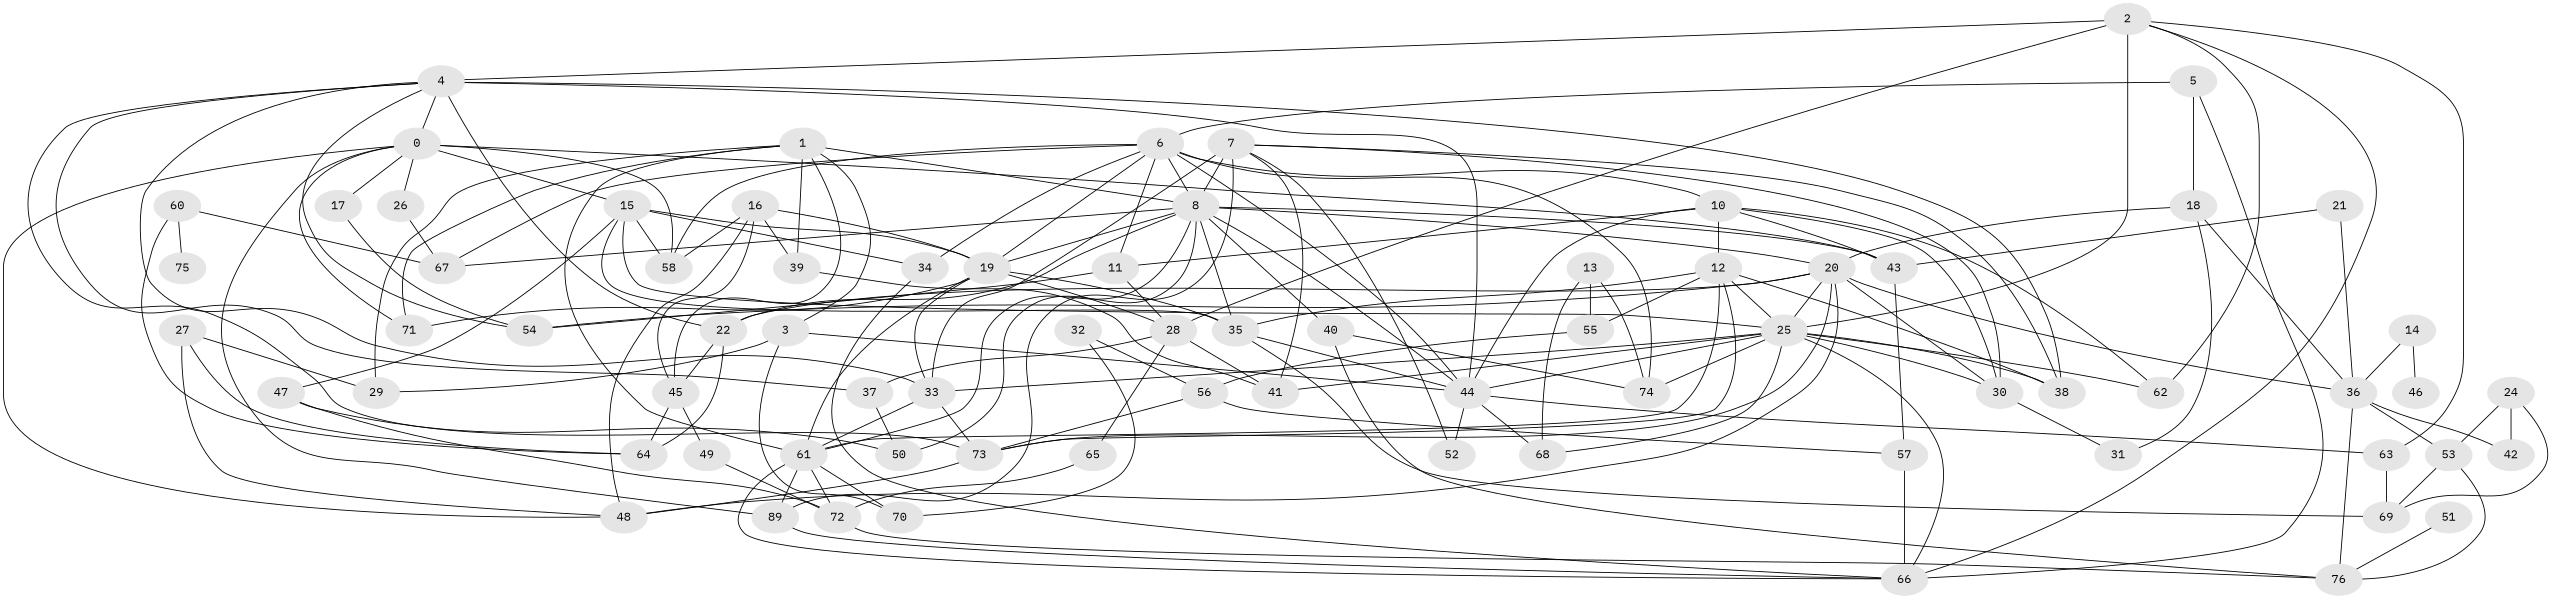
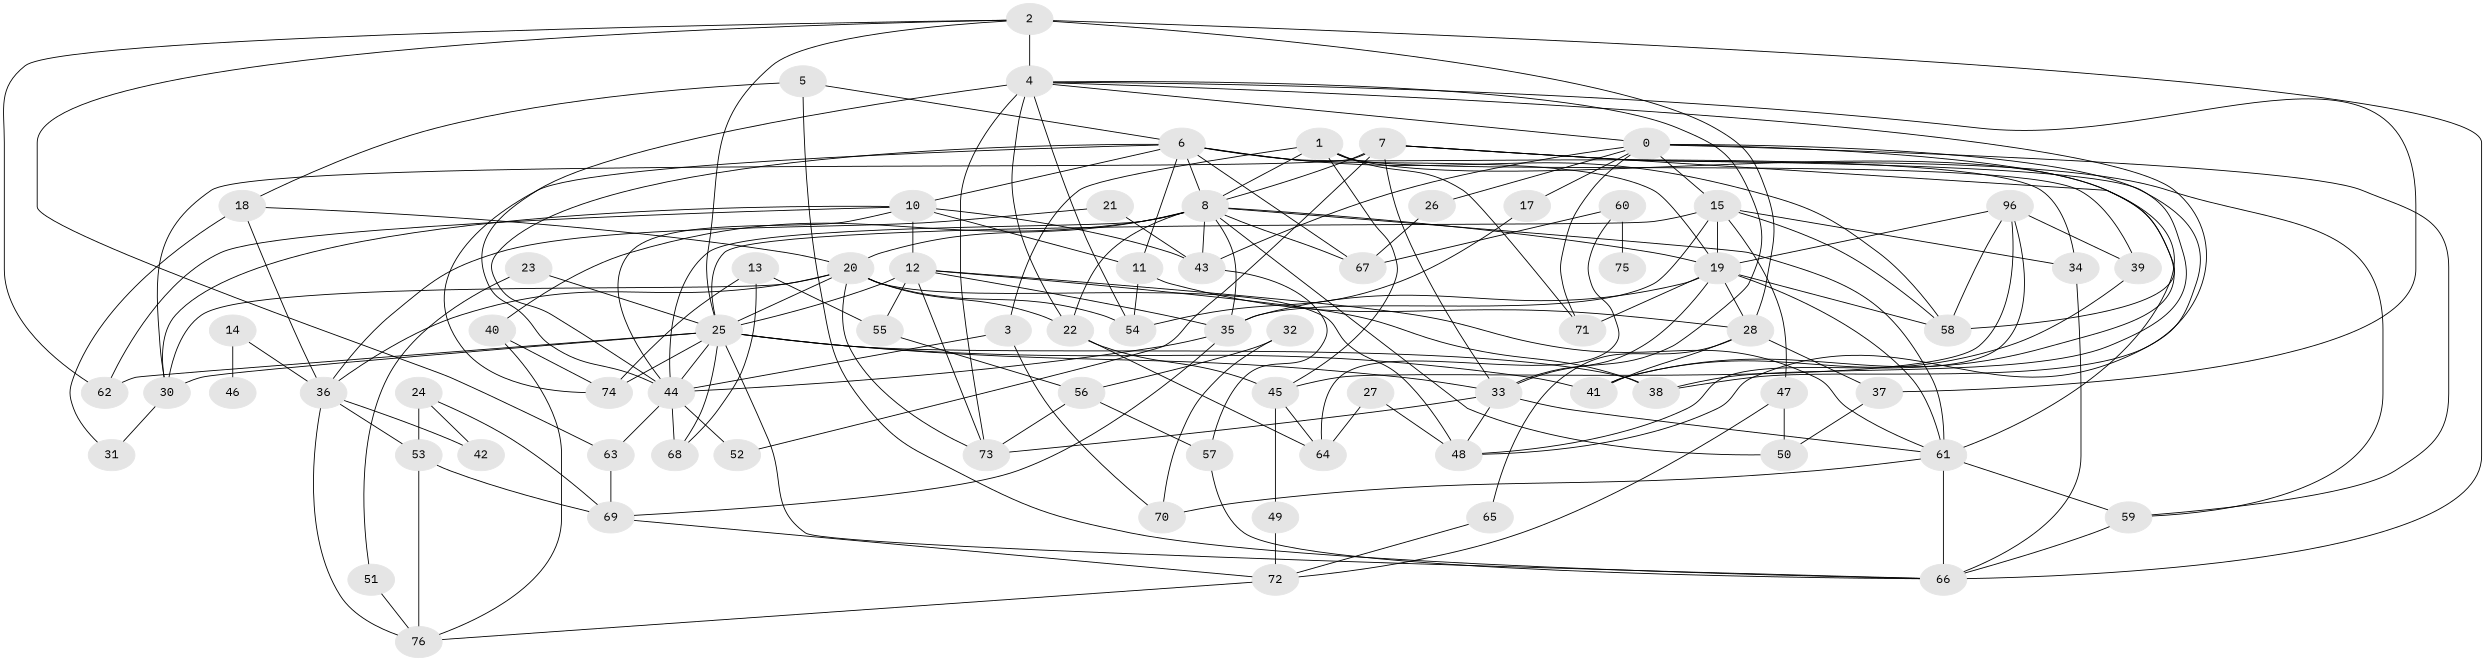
node "16": label "16" -> "96"
node "23": added
edge "19" -- "58": added
node "29": removed
edge "61" -- "72": now "69" -- "72"
edge "73" -- "48": now "33" -- "48"
node "89": label "89" -> "59"
